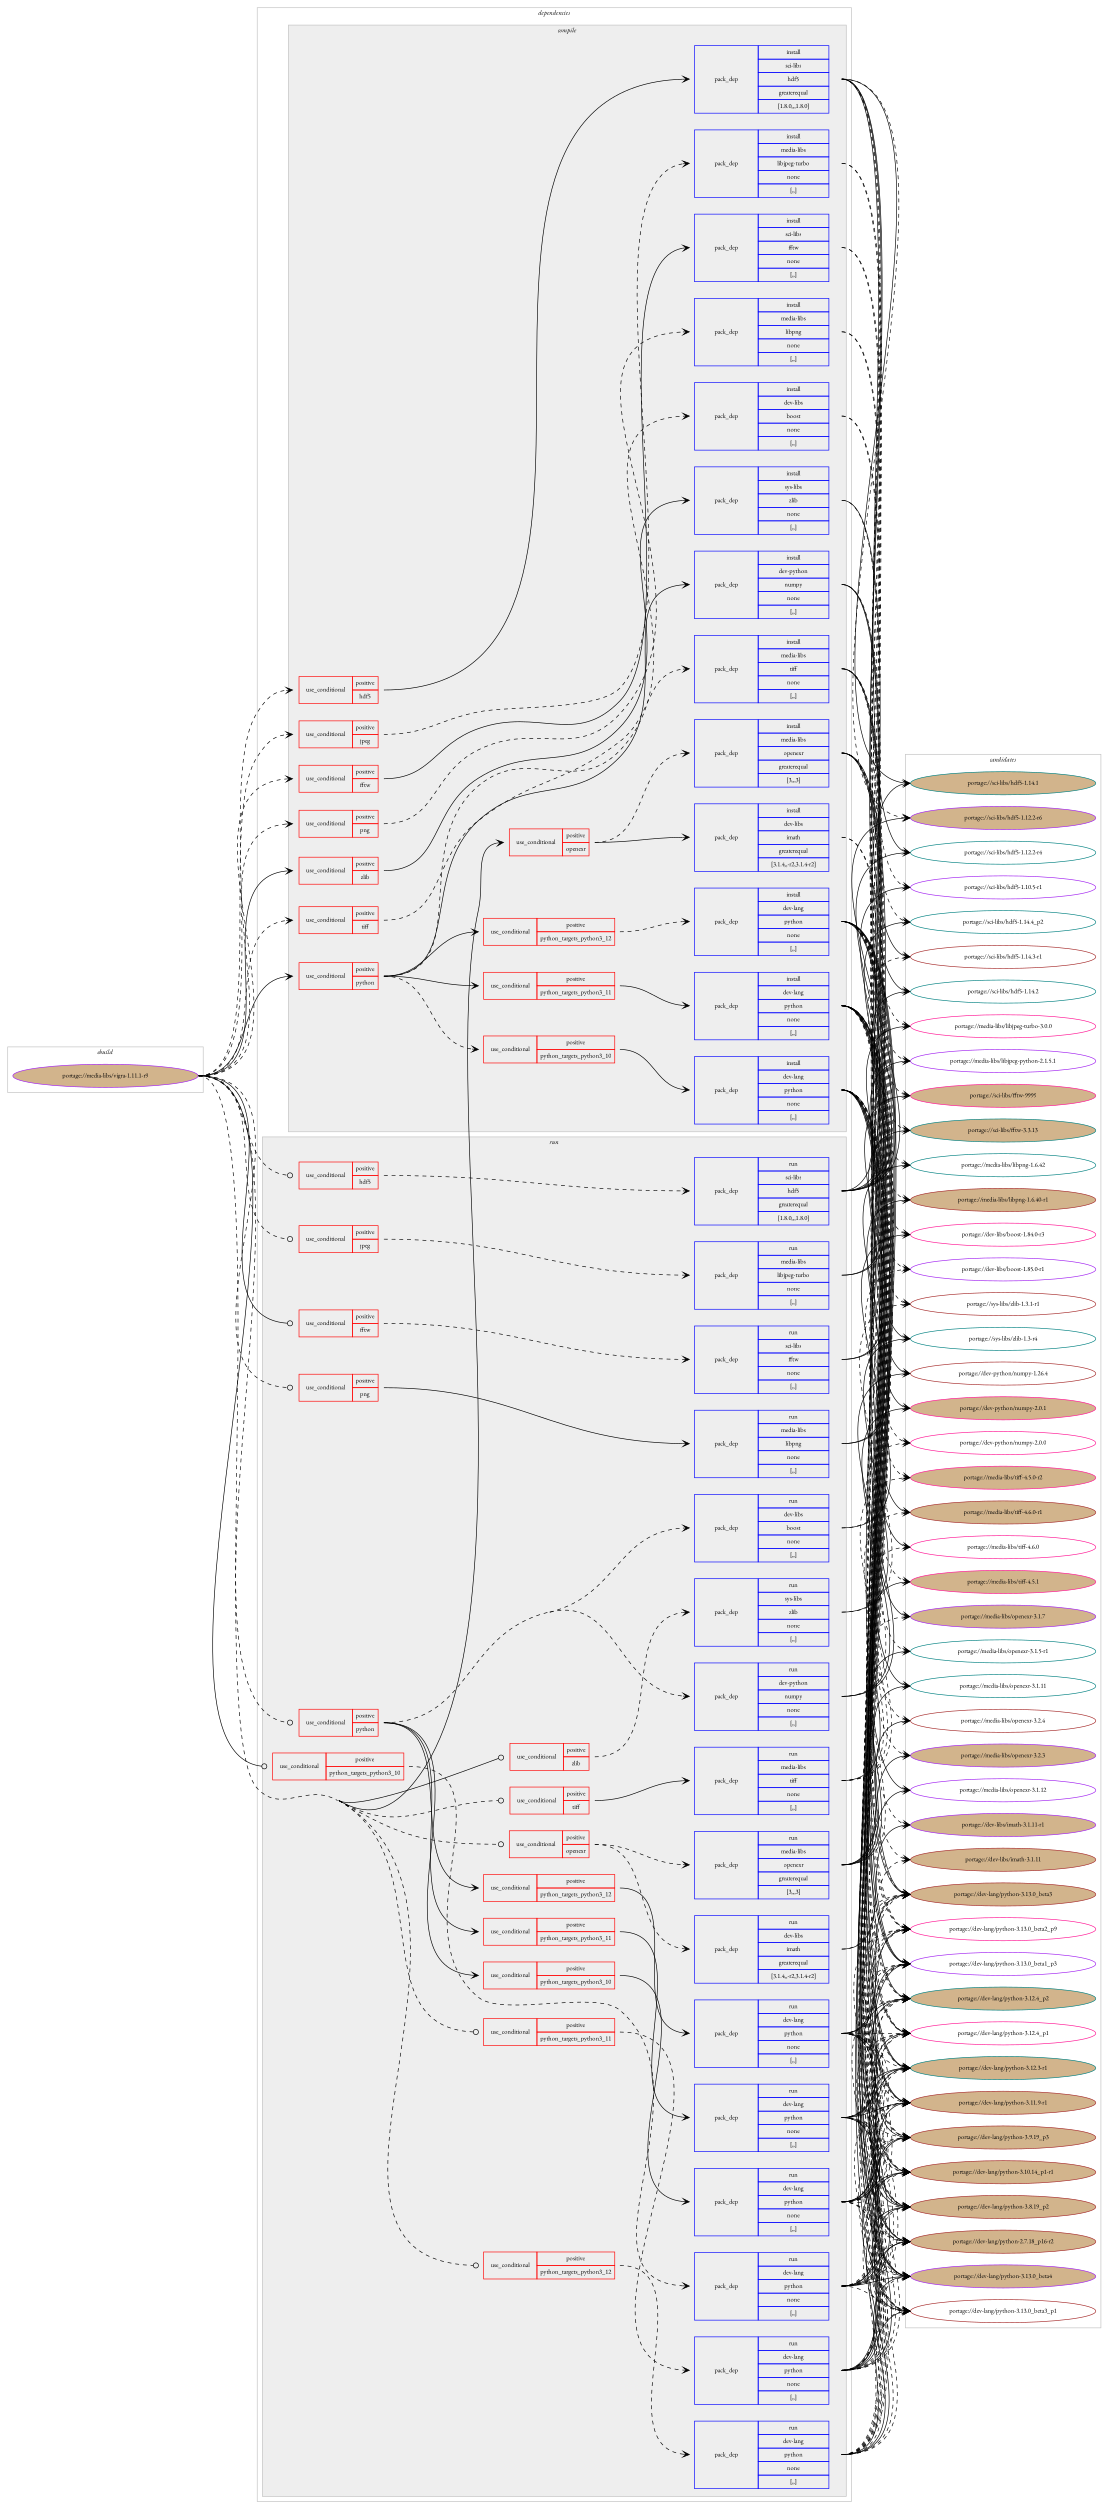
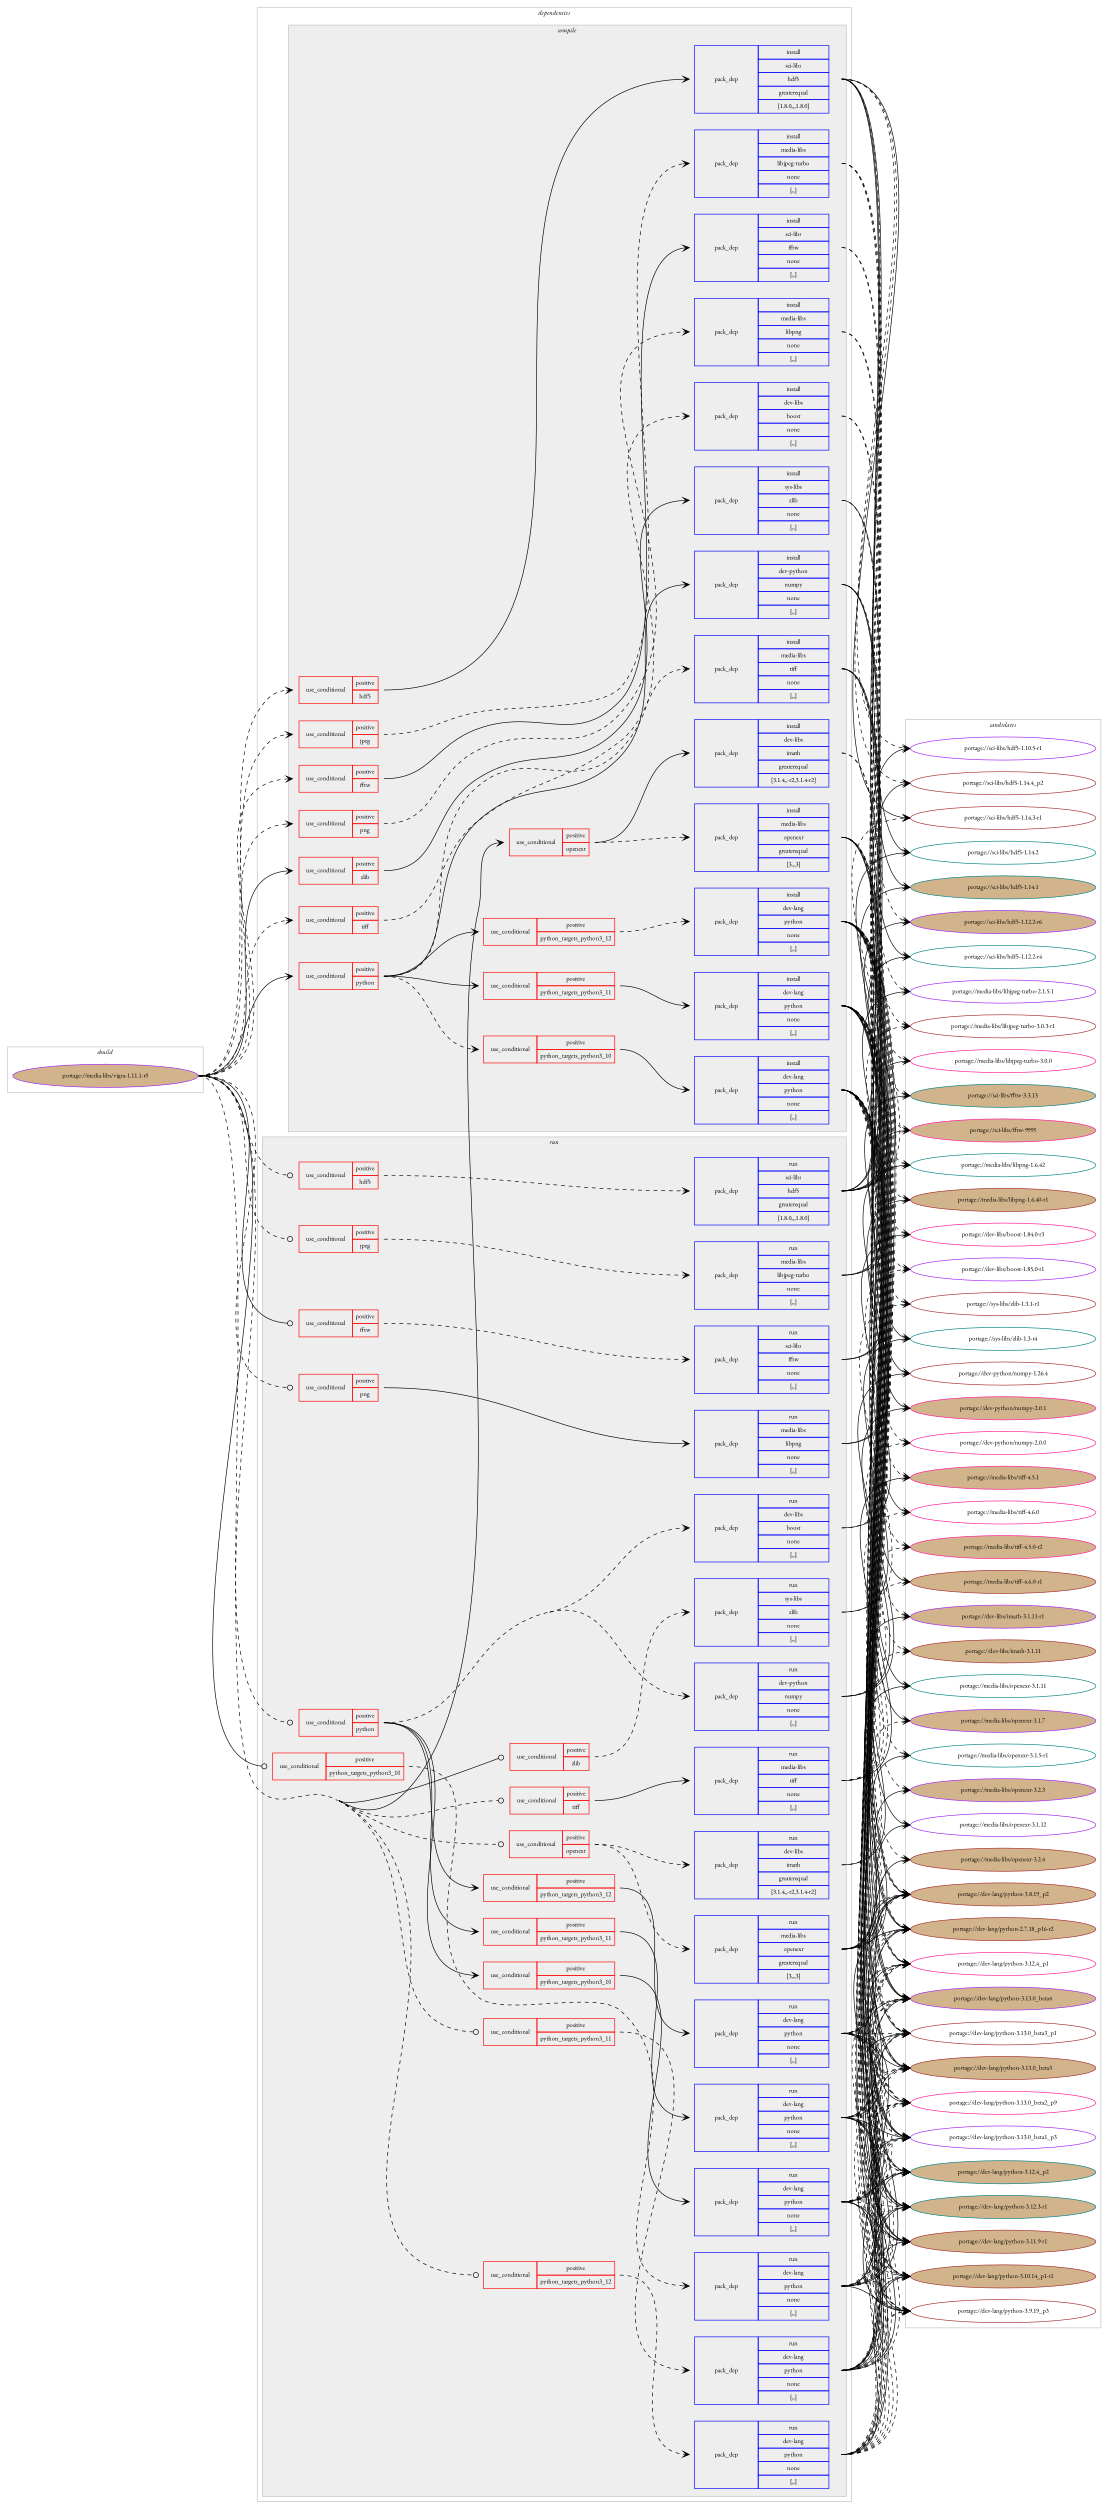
node "portage://sci-libs/hdf5-1.14.4_p2": color teal -> brown
node "portage://media-libs/libjpeg-turbo-3.0.3-r1": added
node "portage://media-libs/libjpeg-python-2.1.5.1": label "portage://media-libs/libjpeg-python-2.1.5.1" -> "portage://media-libs/libjpeg-turbo-2.1.5.1"
node "portage://media-libs/openexr-3.2.4": fillcolor white -> tan
node "portage://dev-lang/python-3.9.19_p3": fillcolor tan -> white
